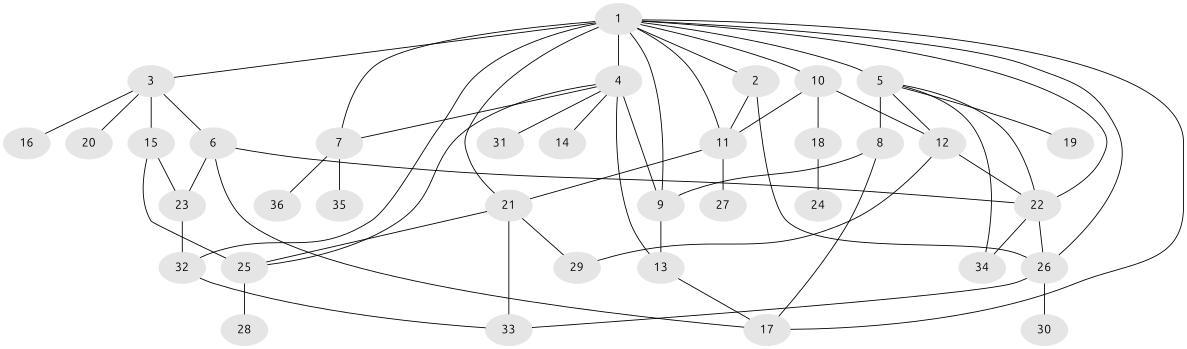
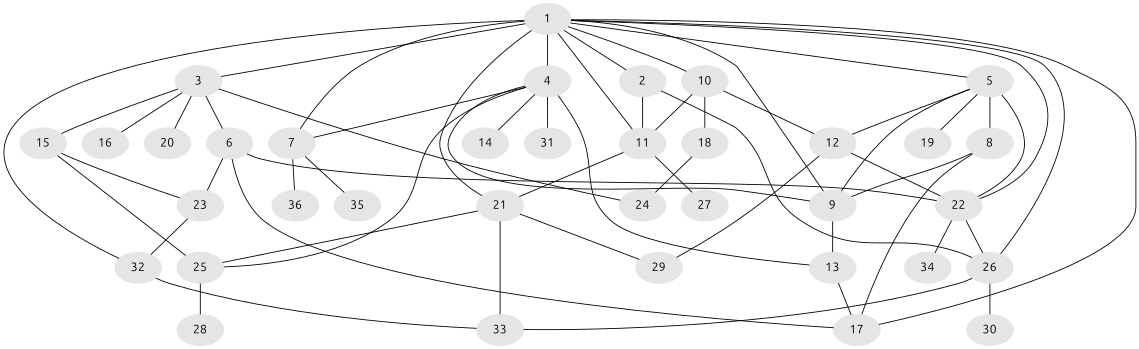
edge "5" -- "34": now "5" -- "9"
edge "3" -- "24": added
